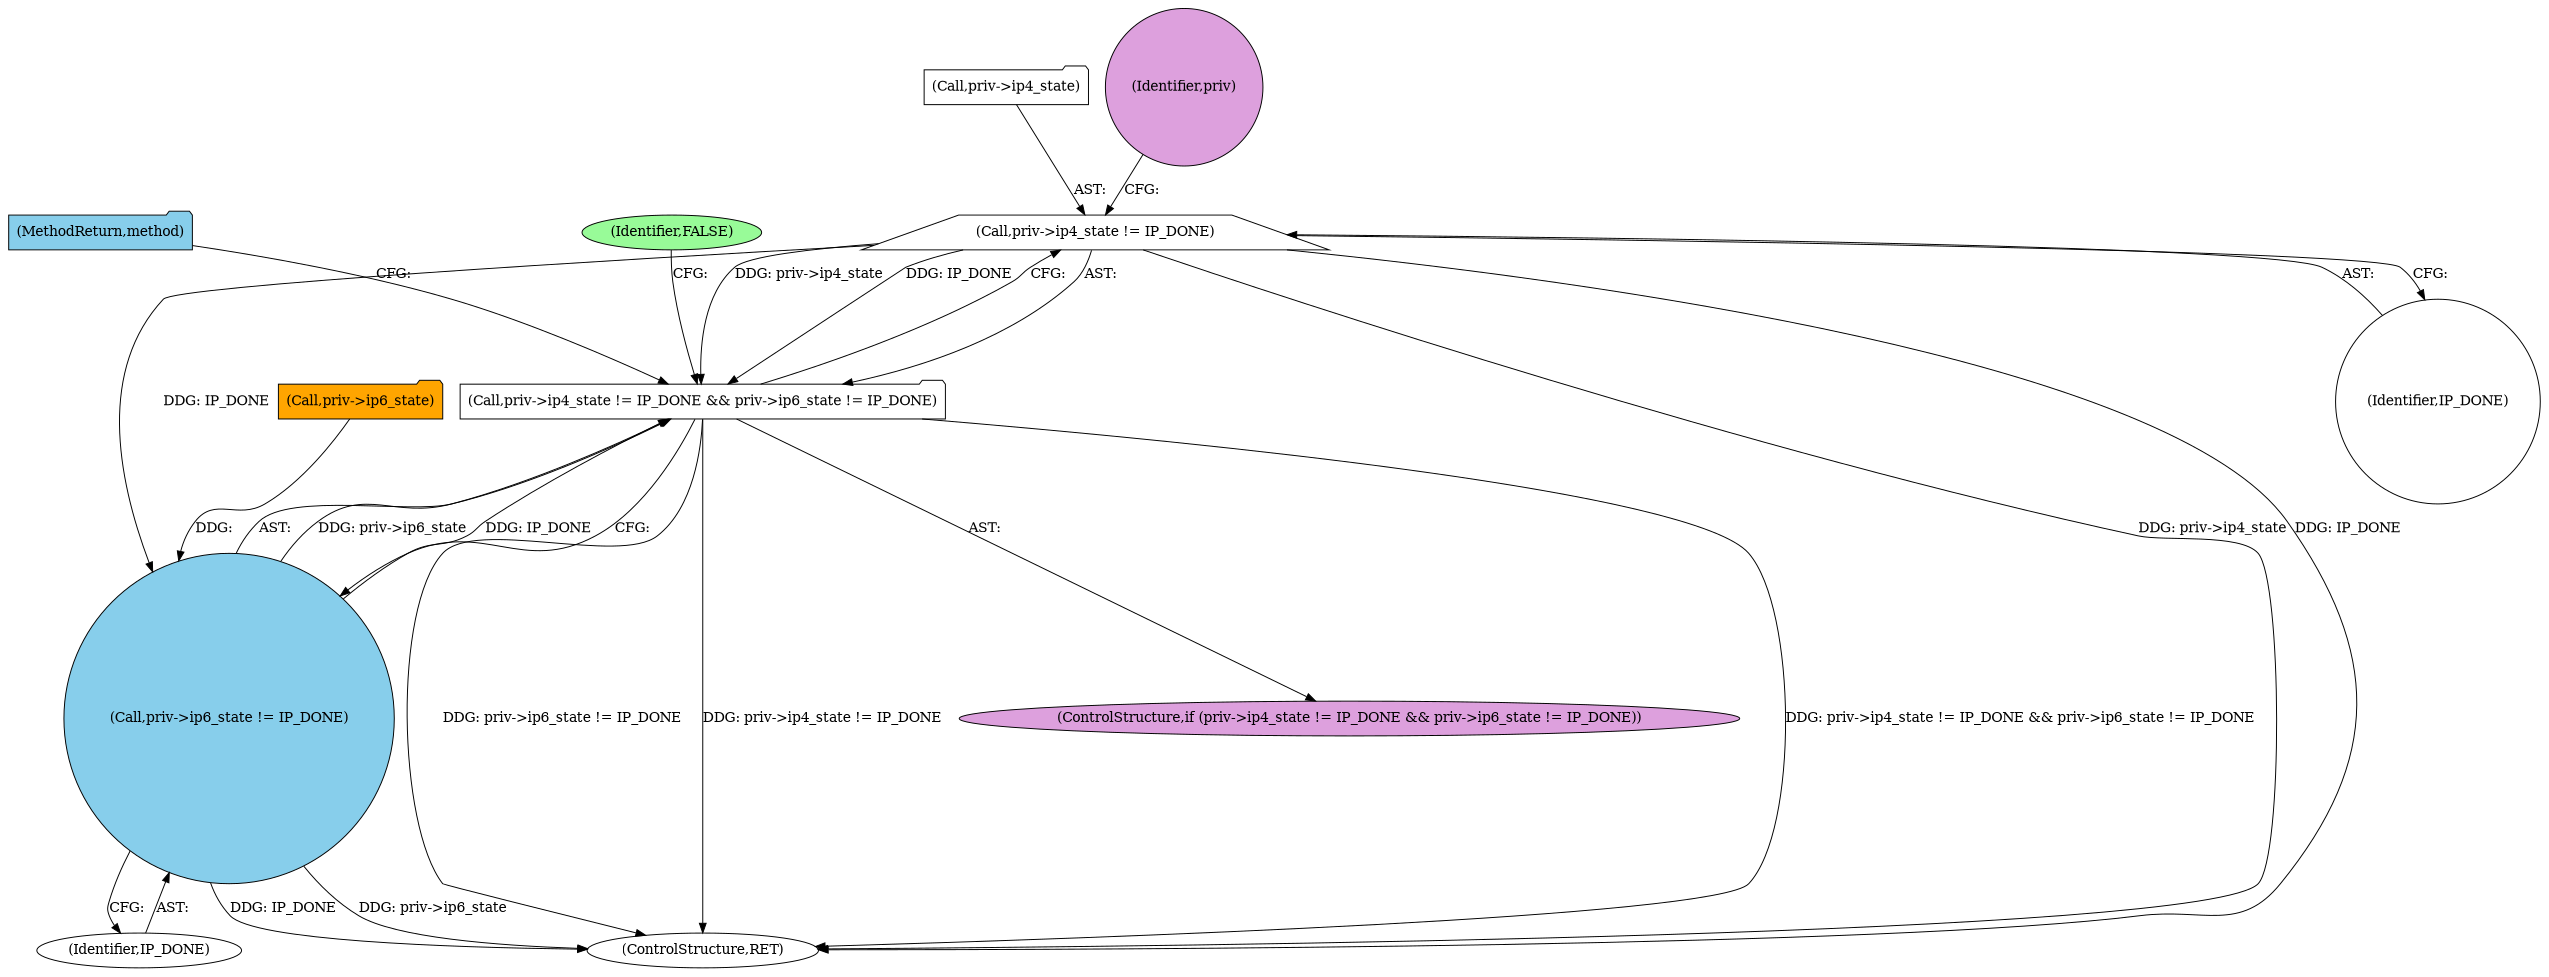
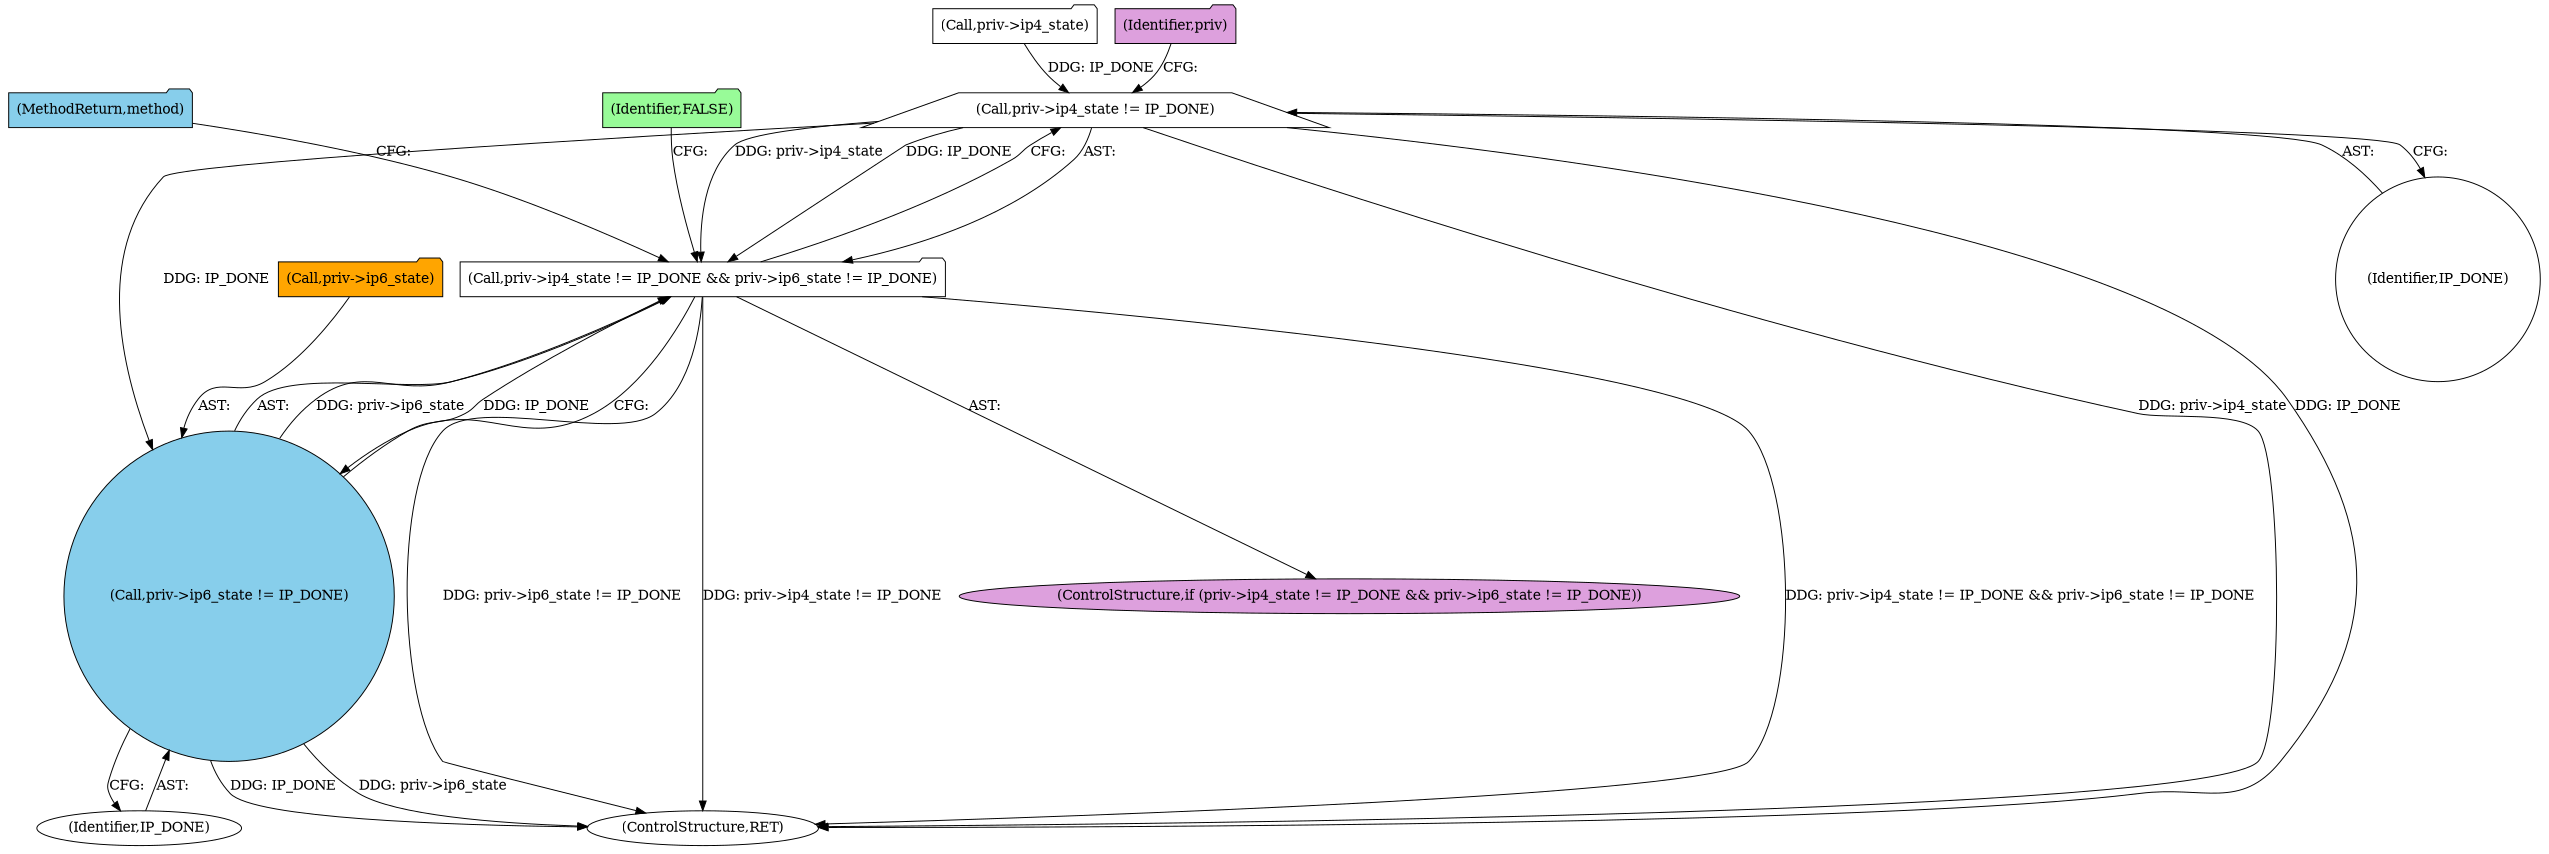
node "(Identifier,priv)": shape circle -> folder
edge "(Call,priv->ip4_state)" -> "(Call,priv->ip4_state != IP_DONE)": label "AST: " -> "DDG: IP_DONE"
node "(Identifier,FALSE)": shape ellipse -> folder
edge "(Call,priv->ip6_state)" -> "(Call,priv->ip6_state != IP_DONE)": label "DDG: " -> "AST: "
